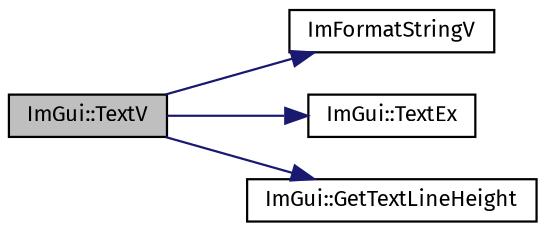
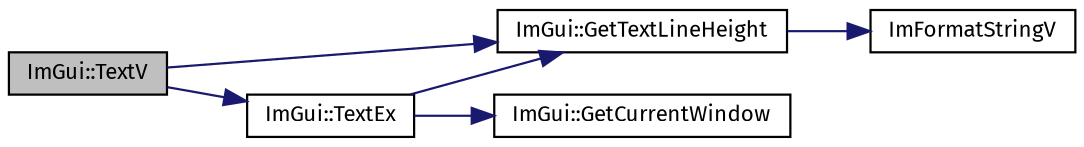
edge "ImGui::TextEx" -> "ImGui::GetTextLineHeight": added
edge "ImGui::TextV" -> "ImFormatStringV": now "ImGui::GetTextLineHeight" -> "ImFormatStringV"
node "ImGui::GetCurrentWindow": added
